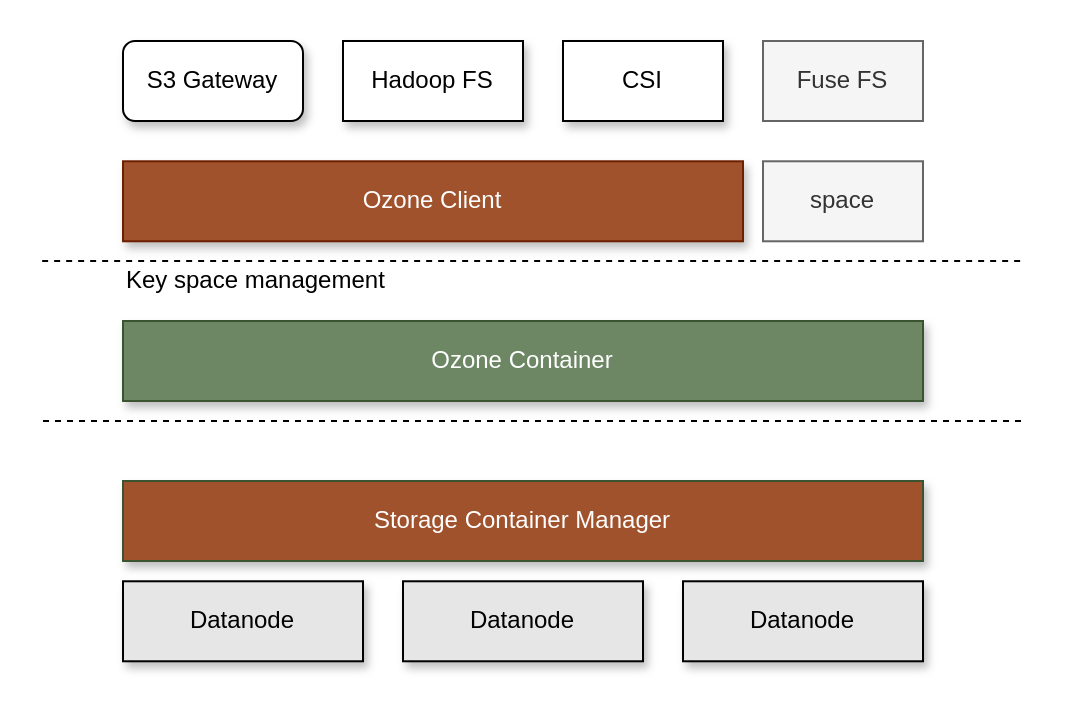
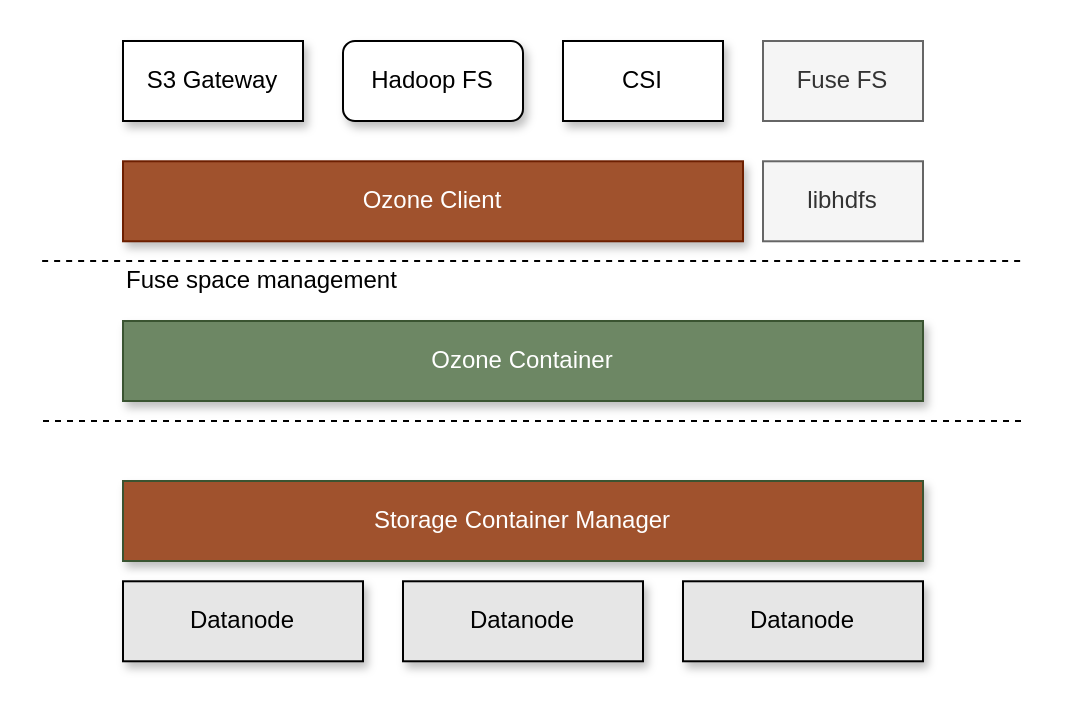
node "S3 Gateway": shape rounded rectangle -> rectangle
node "Hadoop FS": shape rectangle -> rounded rectangle
node "space": label "space" -> "libhdfs"
node "Key space management": label "Key space management" -> "Fuse space management"
